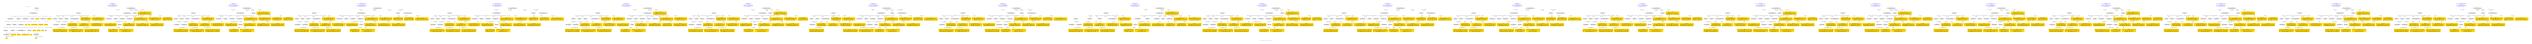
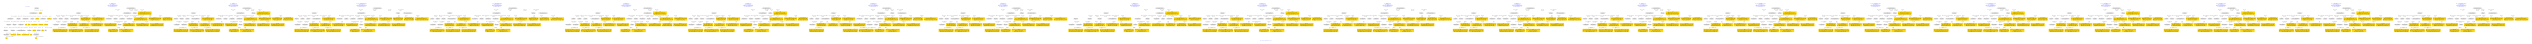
node "imageURL": added
node "medium_URI": fillcolor gold -> lightgray
